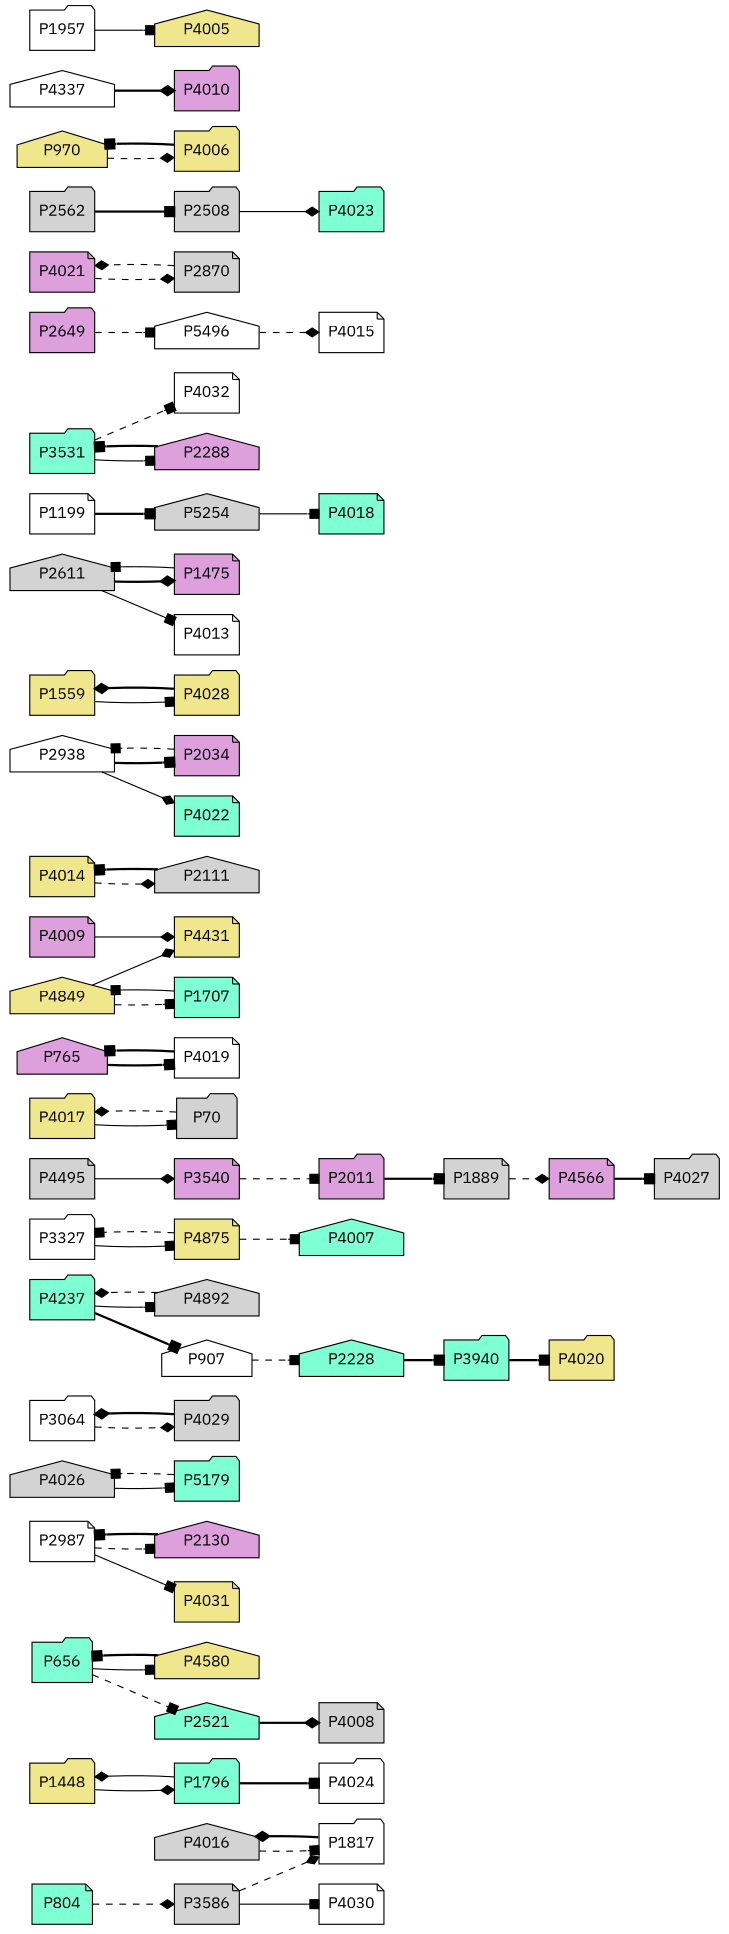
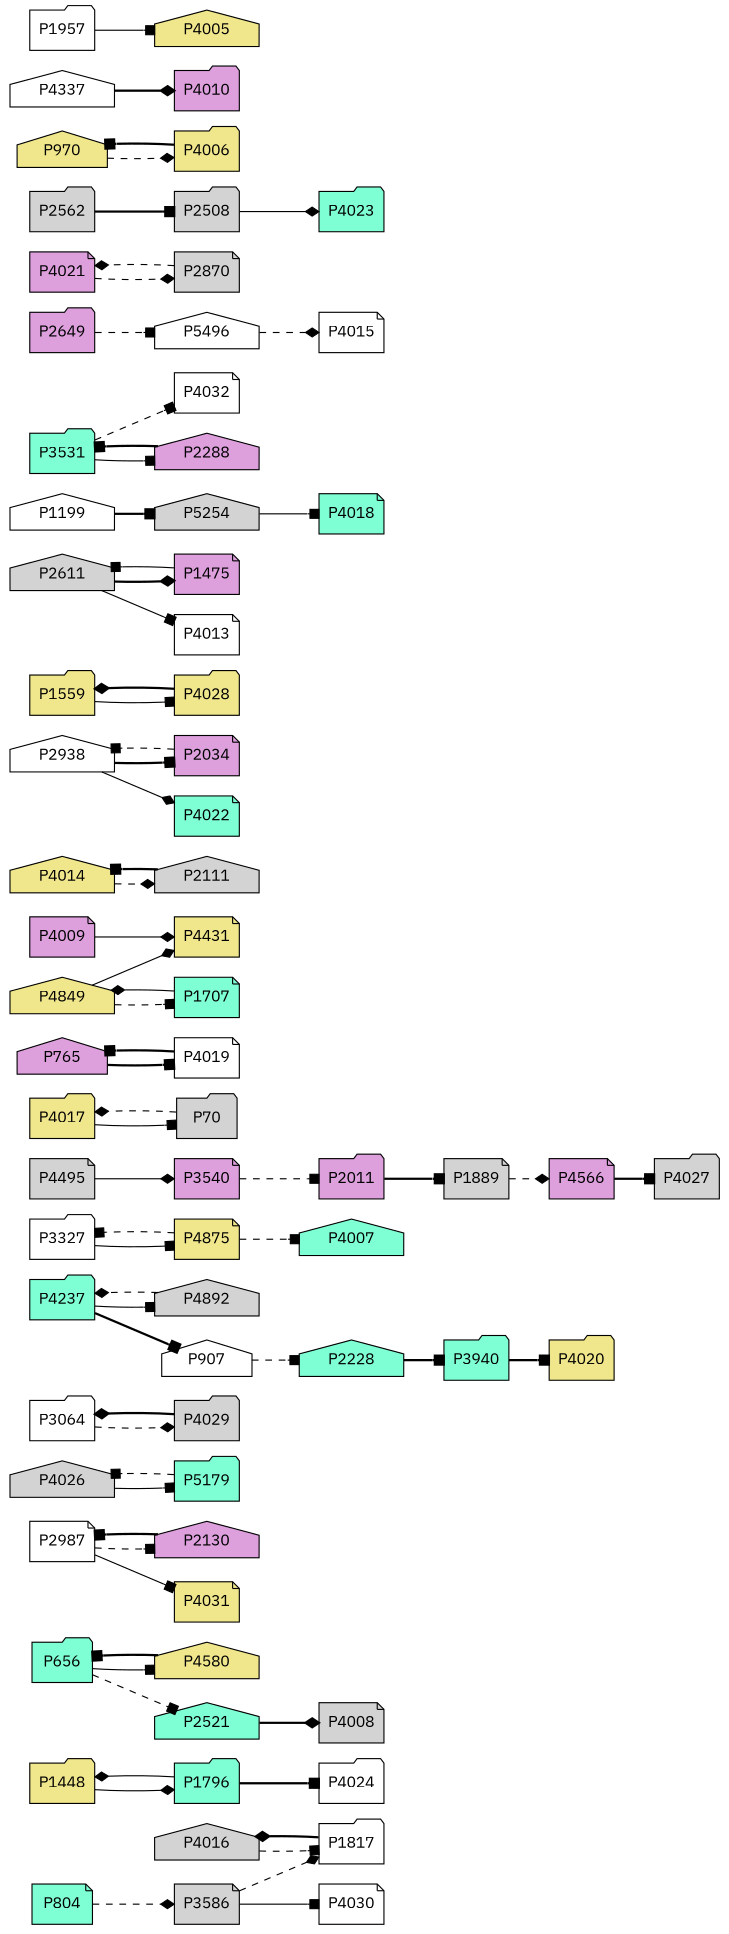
node "P1199": shape note -> house
node "P4014": shape note -> house
edge "P1707" -> "P4849": arrowhead box -> diamond
